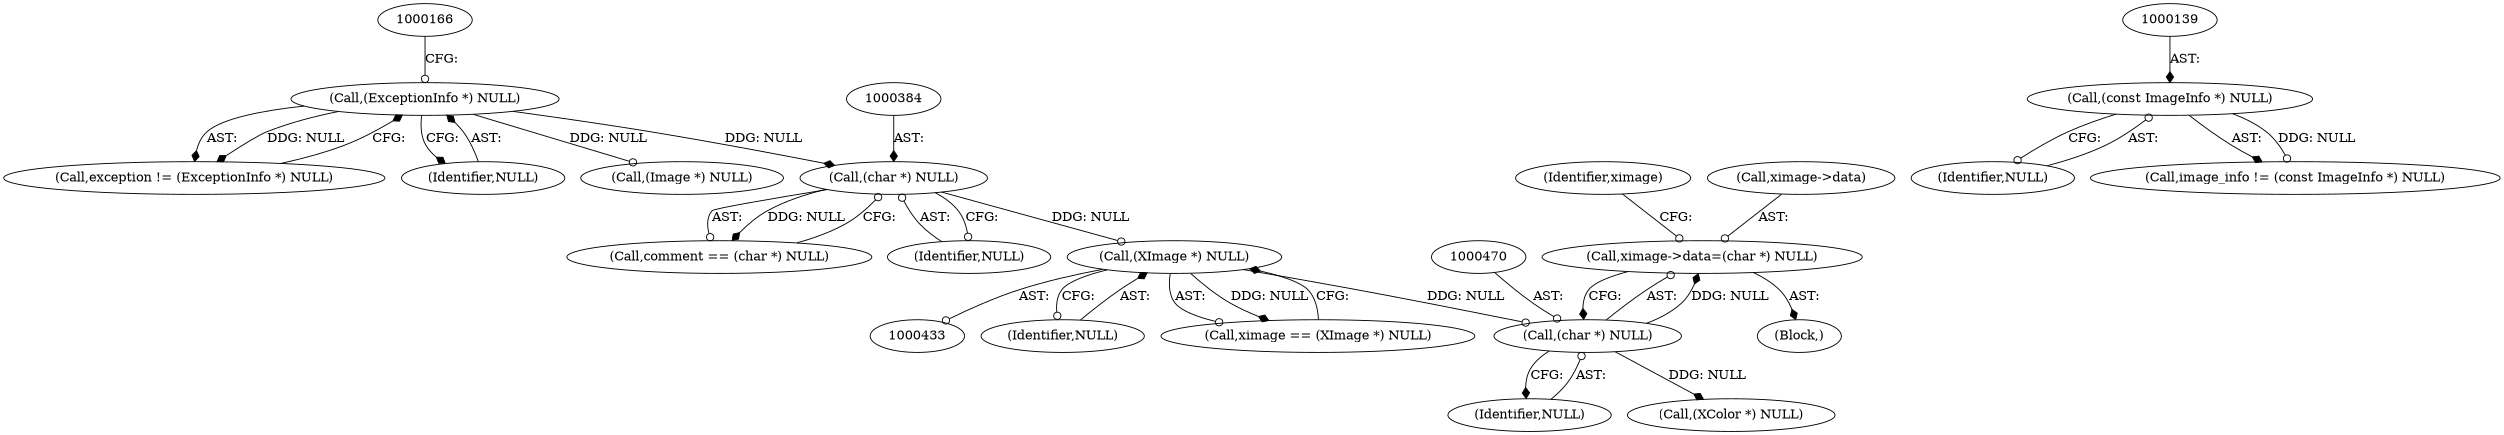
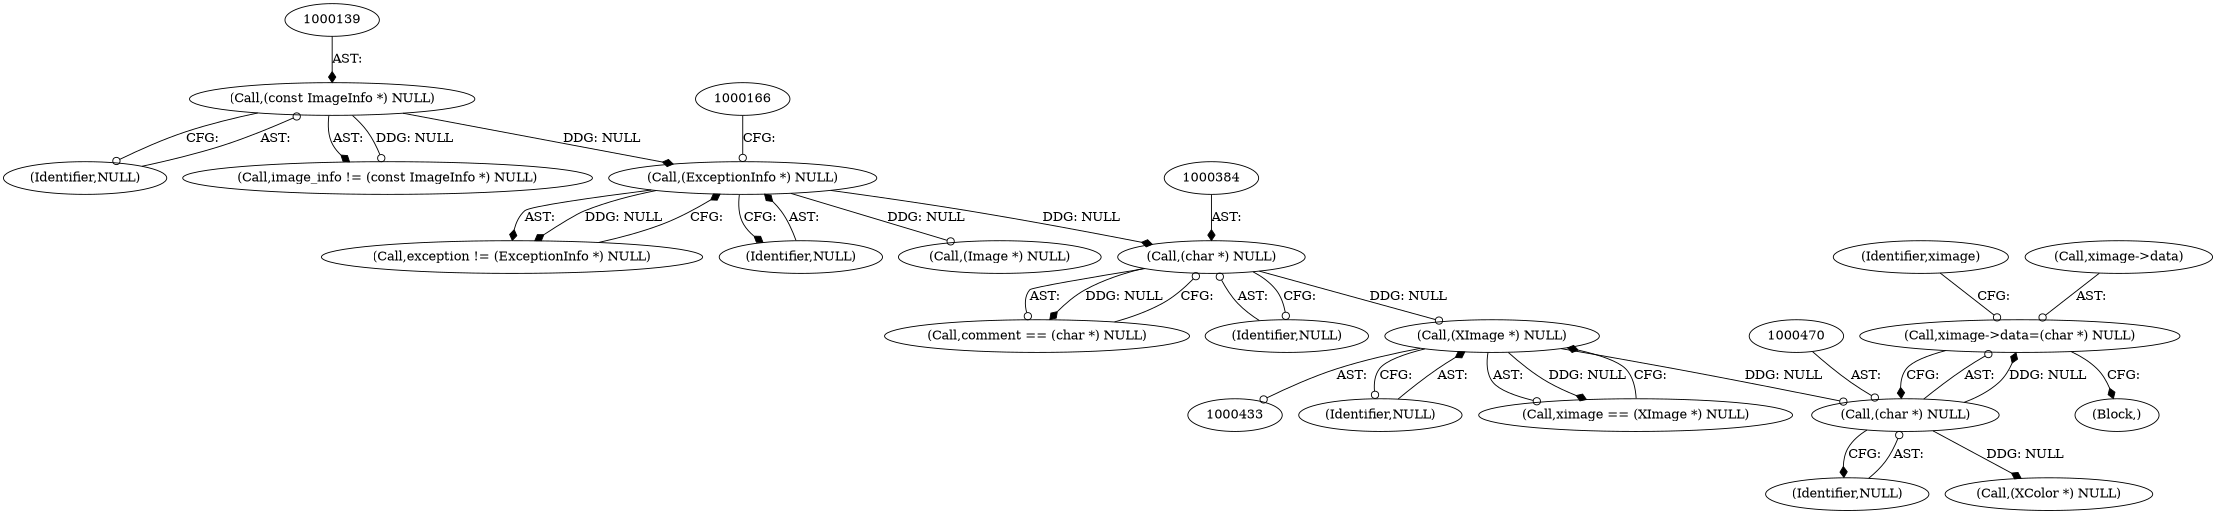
edge "(Call,(const ImageInfo *) NULL)" -> "(Call,(ExceptionInfo *) NULL)": added, label "DDG: NULL"
edge "(Call,ximage->data=(char *) NULL)" -> "(Block,)": label "AST: " -> "CFG: "
